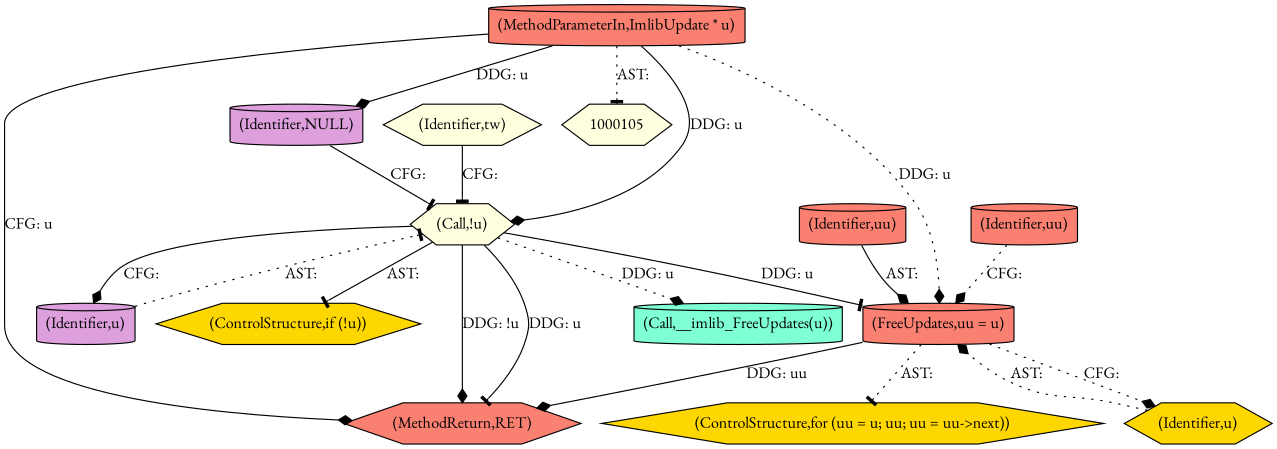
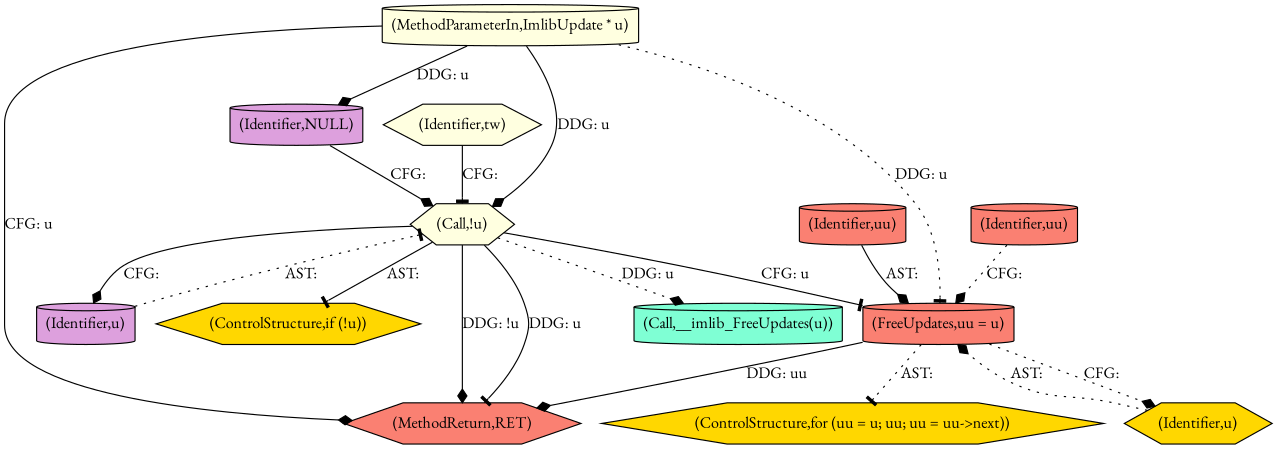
node "(MethodParameterIn,ImlibUpdate * u)": fillcolor salmon -> lightyellow
node "1000105": removed
edge "(MethodParameterIn,ImlibUpdate * u)" -> "(FreeUpdates,uu = u)": arrowhead diamond -> tee
edge "(Identifier,NULL)" -> "(Call,!u)": arrowhead tee -> diamond
edge "(Call,!u)" -> "(FreeUpdates,uu = u)": label "DDG: u" -> "CFG: u"
